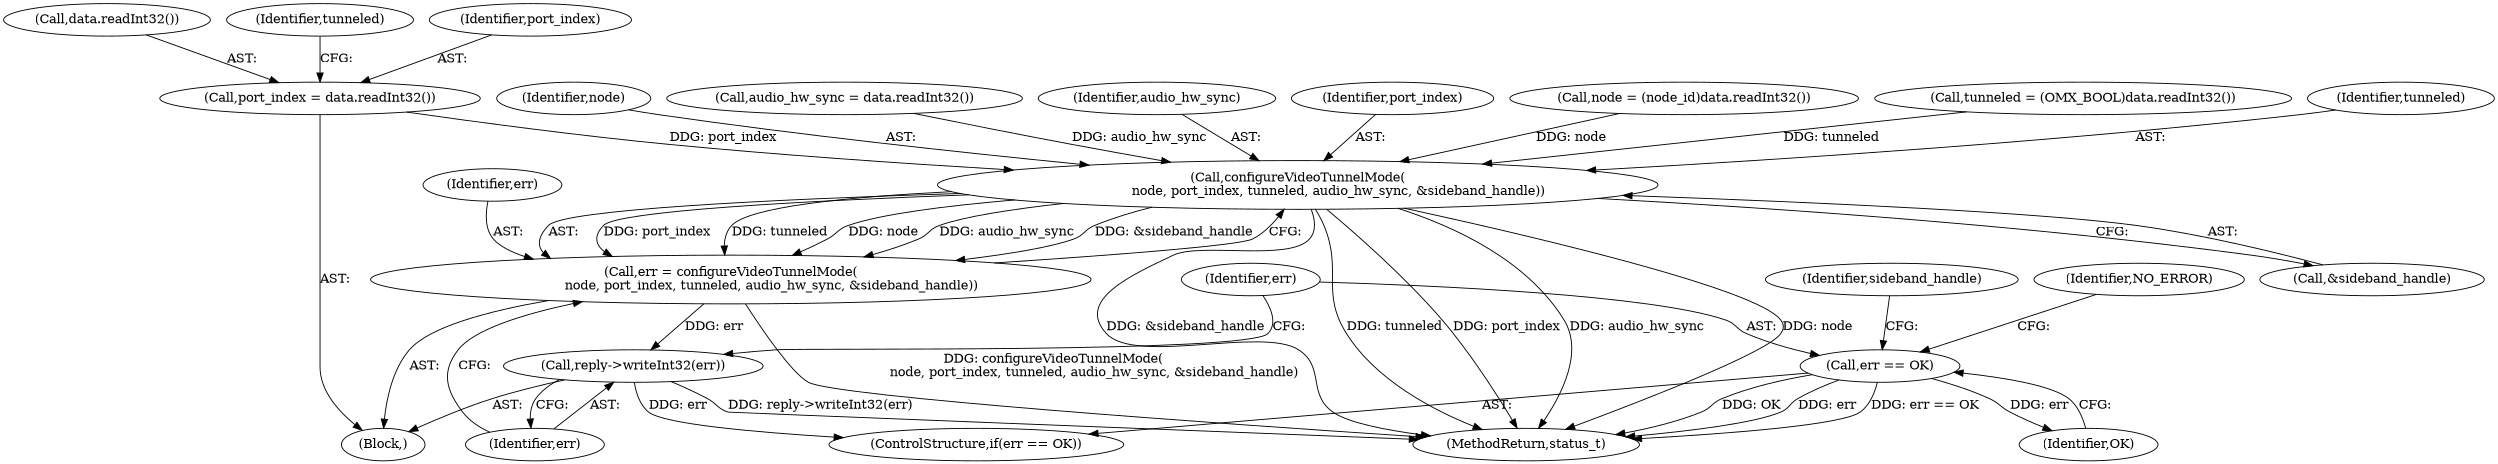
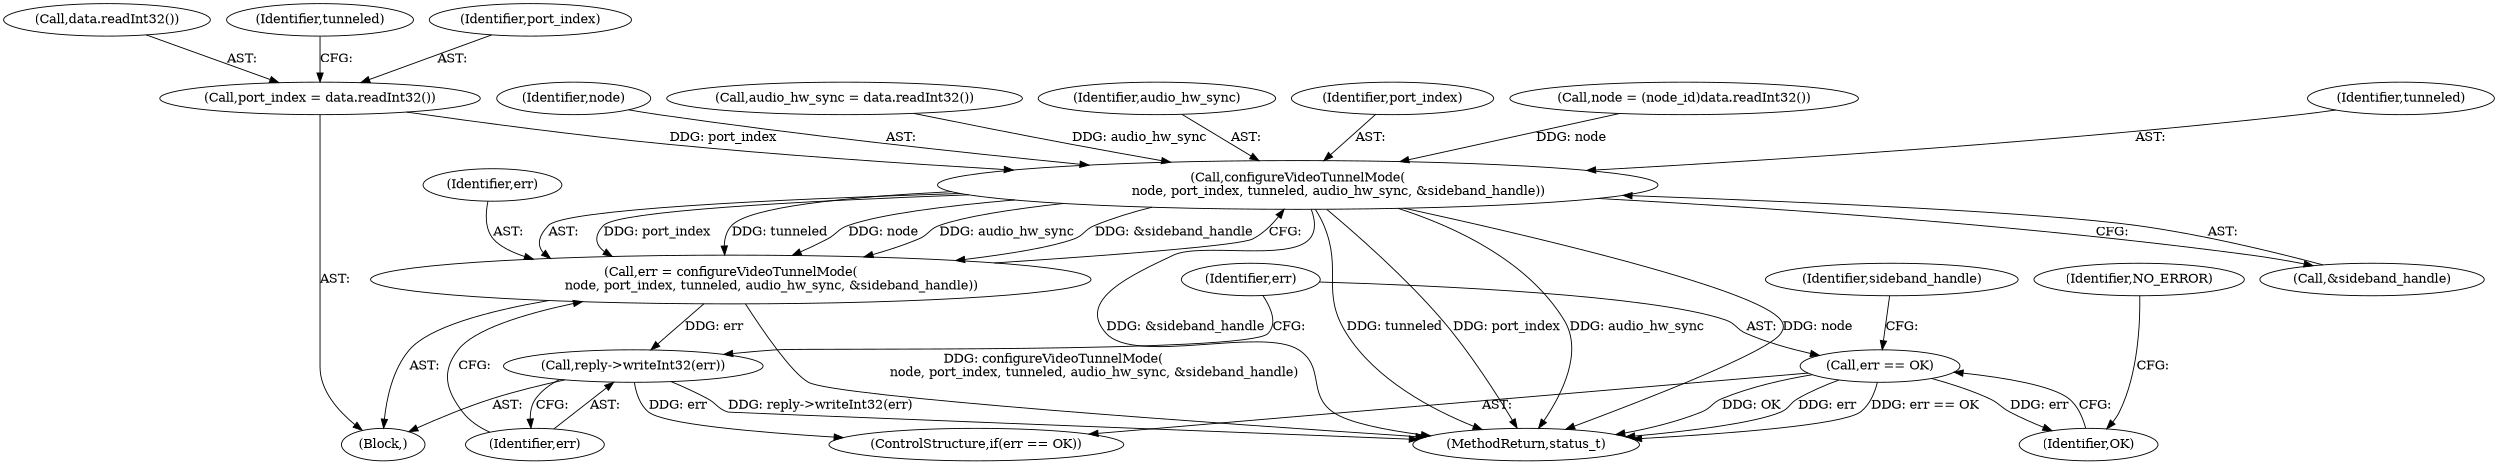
node "(Call,tunneled = (OMX_BOOL)data.readInt32())": removed
edge "(Identifier,NO_ERROR)" -> "(Call,err == OK)": now "(Identifier,NO_ERROR)" -> "(Identifier,OK)"
